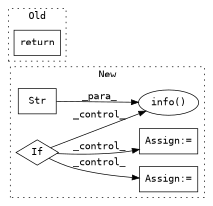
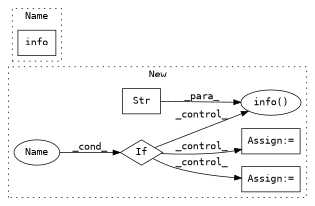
cluster "Old": label "Old" -> "Name"
node "return": label "return" -> "info"
node "Name": added
